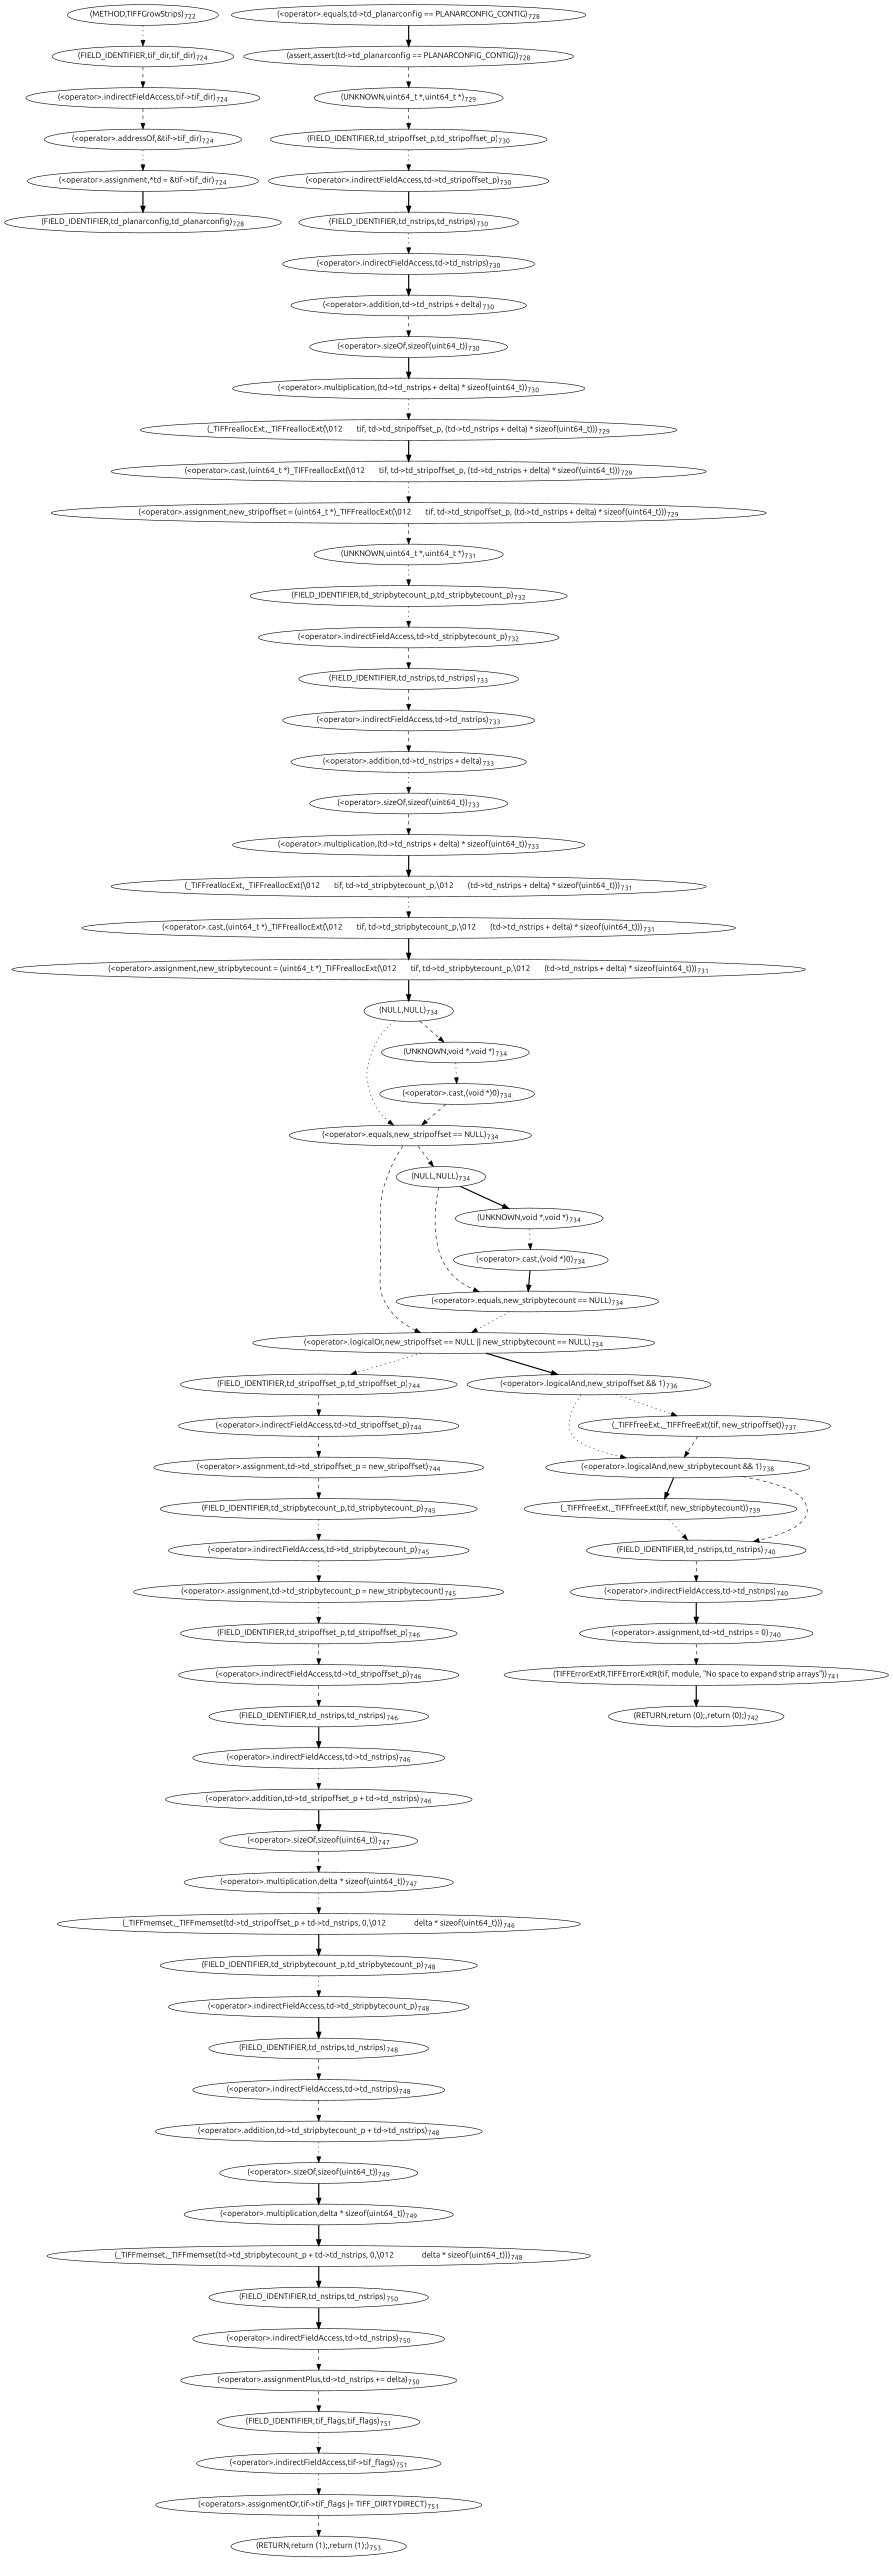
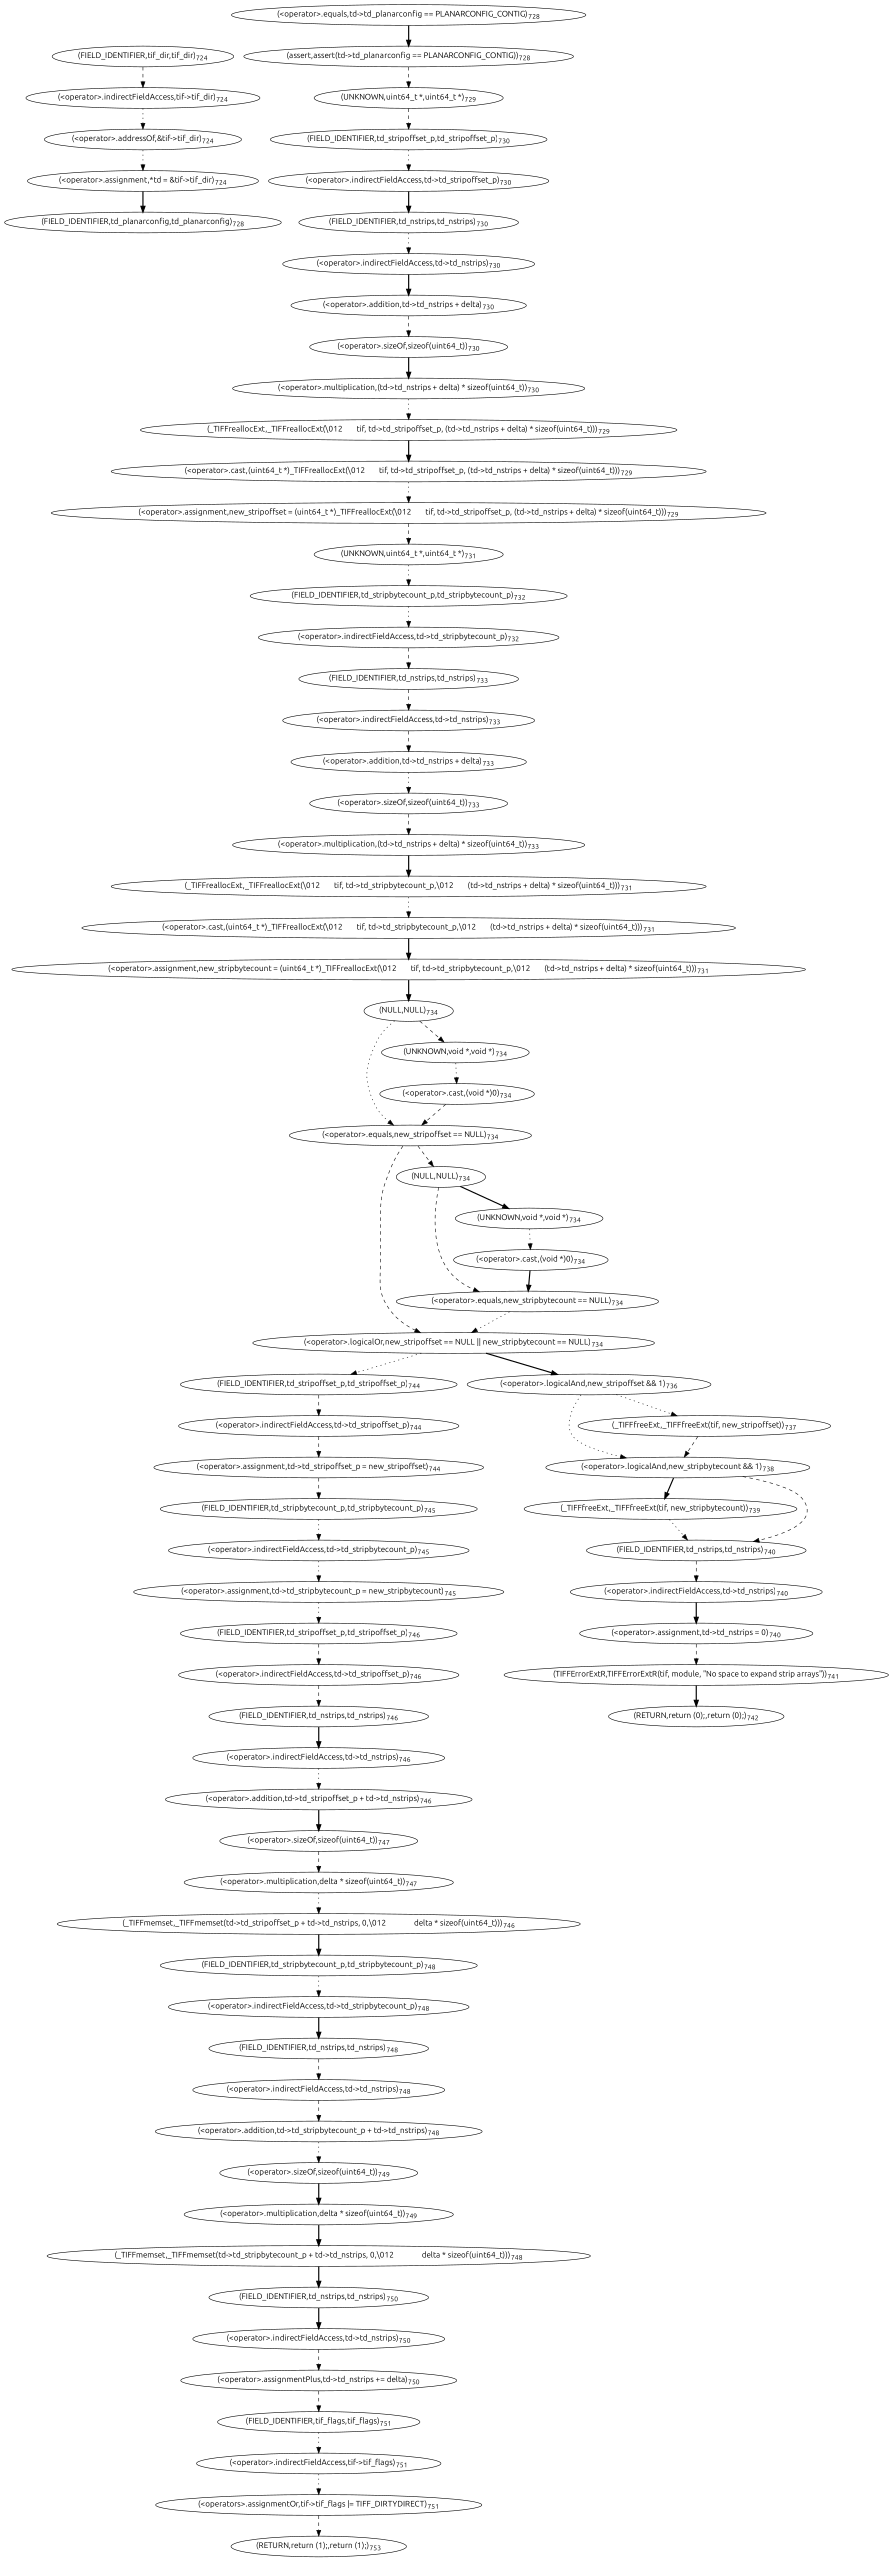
node "(METHOD,TIFFGrowStrips)": removed
edge "(<operator>.indirectFieldAccess,tif->tif_dir)" -> "(<operator>.addressOf,&tif->tif_dir)": style dashed -> dotted
